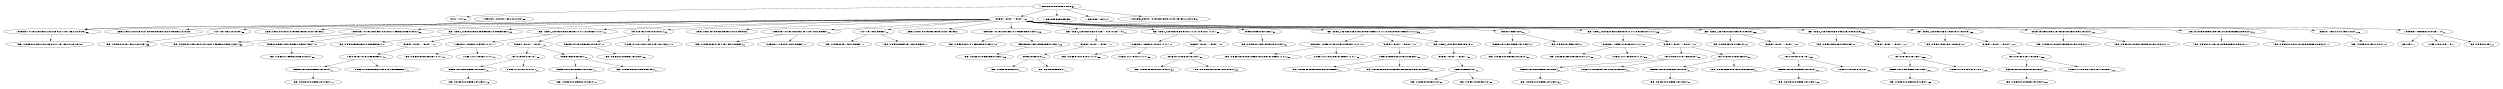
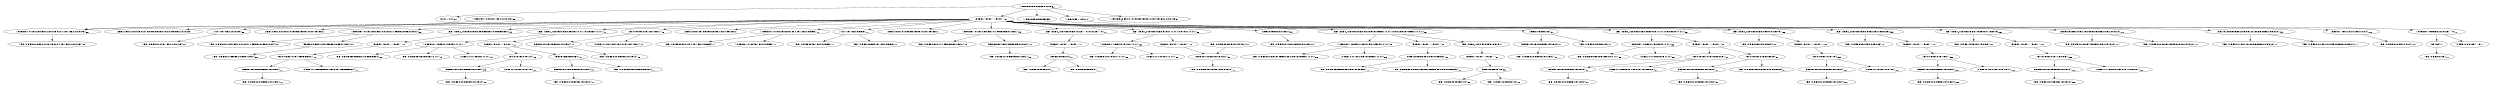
edge "(CONTROL_STRUCTURE,if (deprecation),if (deprecation))" -> "(IDENTIFIER,deprecation,if (deprecation))": now "(<operator>.notEquals,destDir != null)" -> "(IDENTIFIER,deprecation,if (deprecation))"
edge "(<operator>.greaterThan,p.size() > 0)" -> "(IDENTIFIER,p,size())": now "(size,size())" -> "(IDENTIFIER,p,size())"
edge "(addExtdirs,addExtdirs(extdirs))" -> "(IDENTIFIER,cp,addExtdirs(extdirs))": reversed
